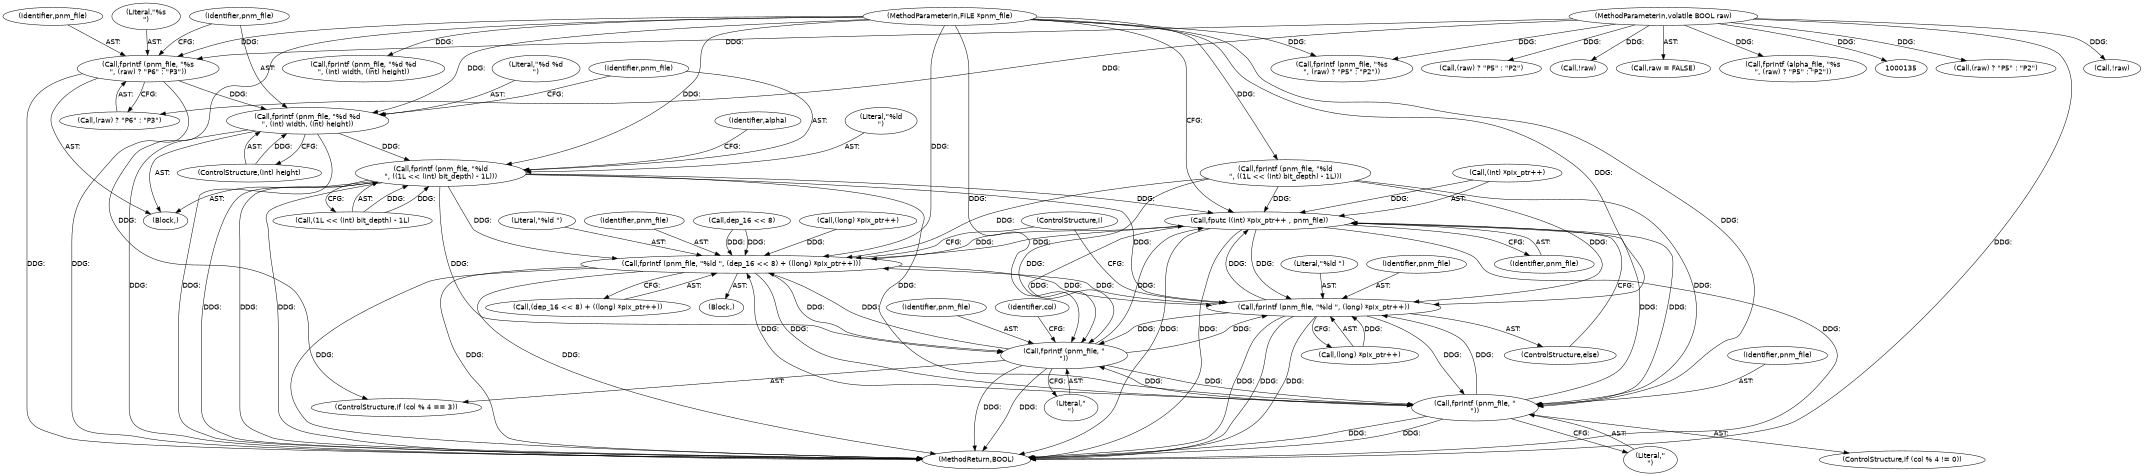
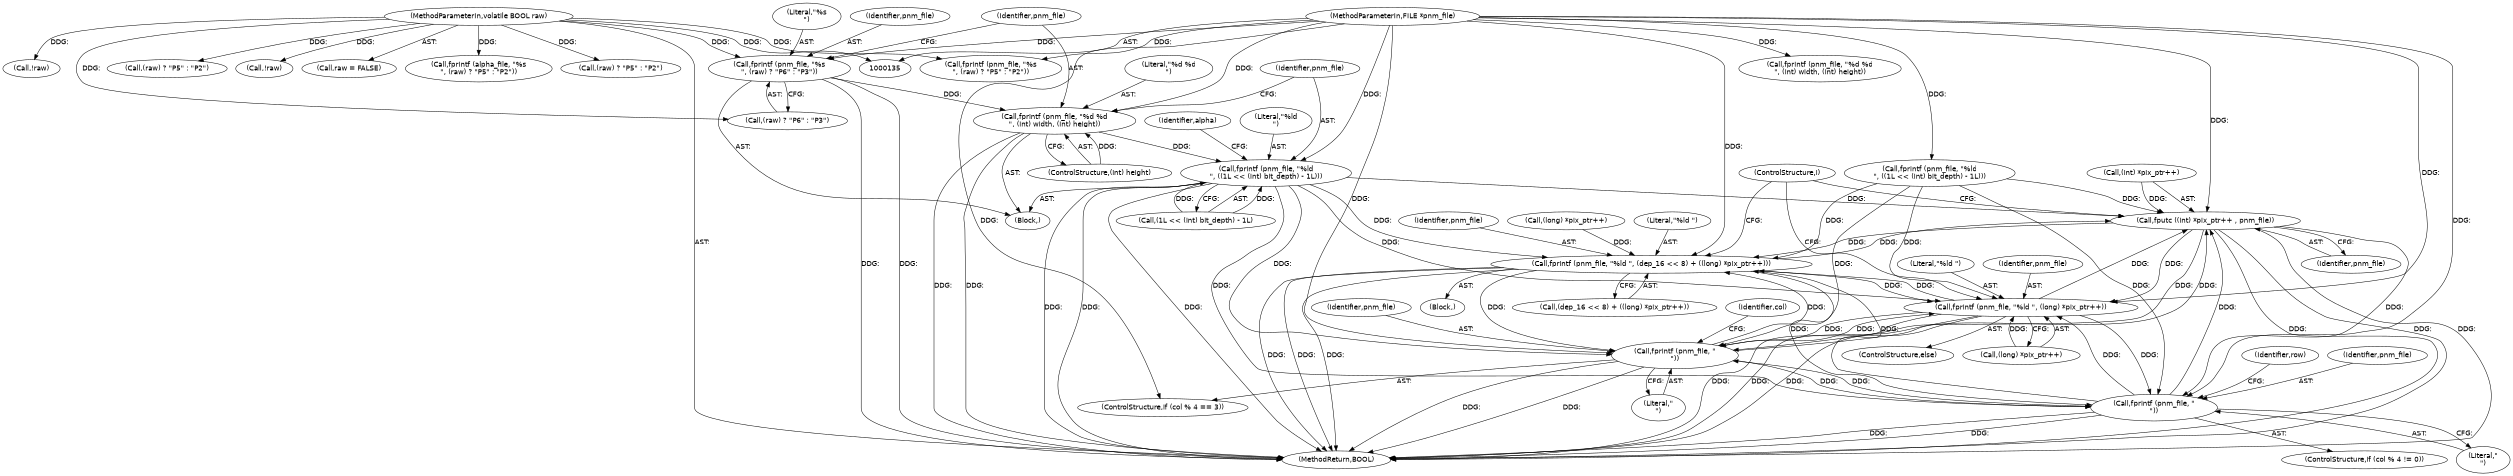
edge "(MethodParameterIn,FILE *pnm_file)" -> "1000135": added, label "AST:"
edge "(MethodParameterIn,FILE *pnm_file)" -> "(Call,fputc ((int) *pix_ptr++ , pnm_file))": label "CFG: " -> "DDG: "
node "(Call,dep_16 << 8)": removed
edge "(ControlStructure,else)" -> "(Call,fputc ((int) *pix_ptr++ , pnm_file))": now "(ControlStructure,i)" -> "(Call,fputc ((int) *pix_ptr++ , pnm_file))"
edge "(MethodParameterIn,volatile BOOL raw)" -> "(MethodReturn,BOOL)": label "DDG: " -> "AST: "
node "(Identifier,row)": added
